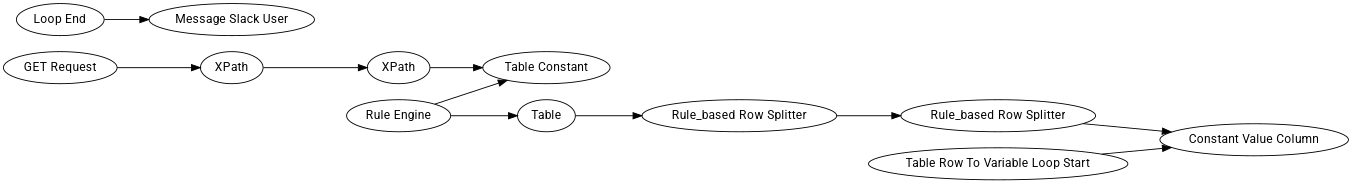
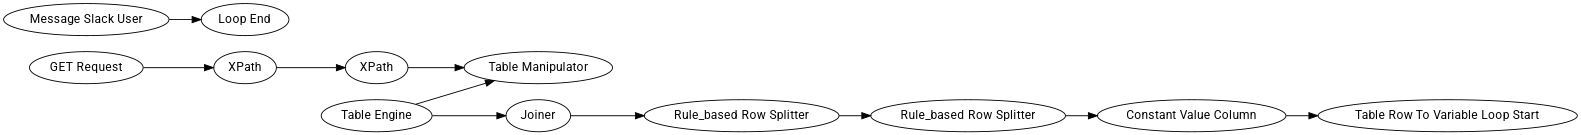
edge "Loop End" -> "Message Slack User": reversed
node "Table Constant": label "Table Constant" -> "Table Manipulator"
node "Rule Engine": label "Rule Engine" -> "Table Engine"
node "Table": label "Table" -> "Joiner"
edge "Table Row To Variable Loop Start" -> "Constant Value Column": reversed
